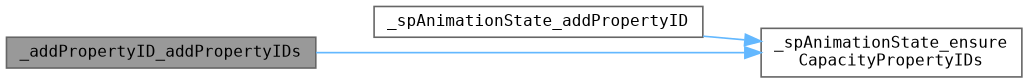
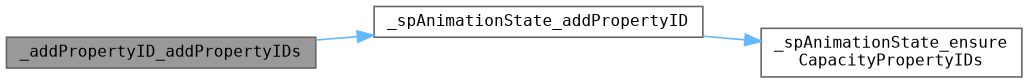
edge "_addPropertyID_addPropertyIDs" -> "_spAnimationState_ensure CapacityPropertyIDs": now "_addPropertyID_addPropertyIDs" -> "_spAnimationState_addPropertyID"
